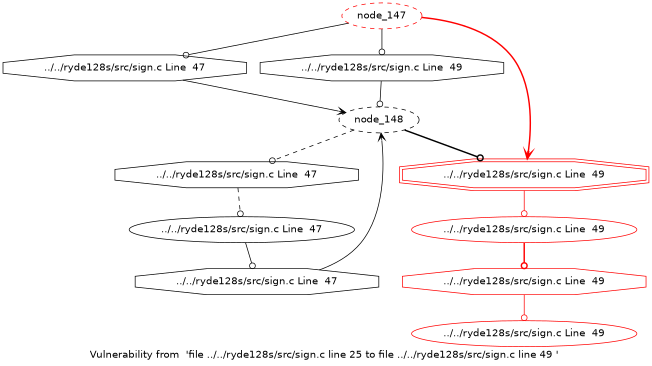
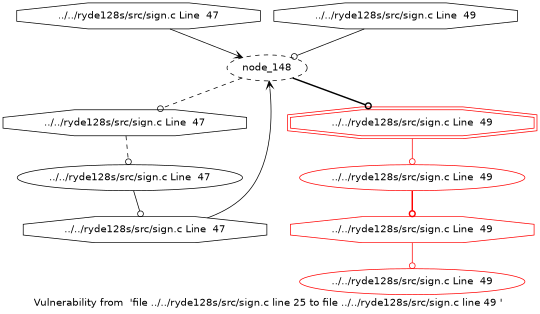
node "node_147": removed
